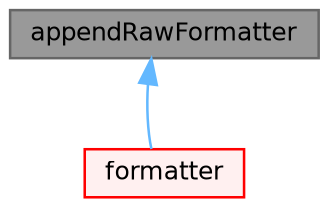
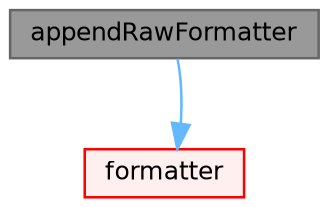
edge "formatter" -> "appendRawFormatter": reversed
